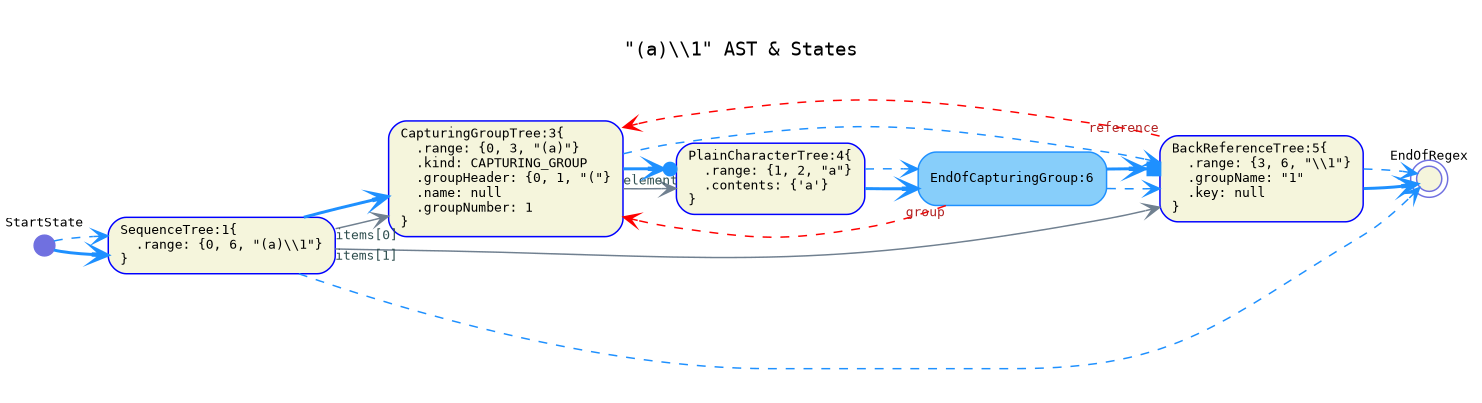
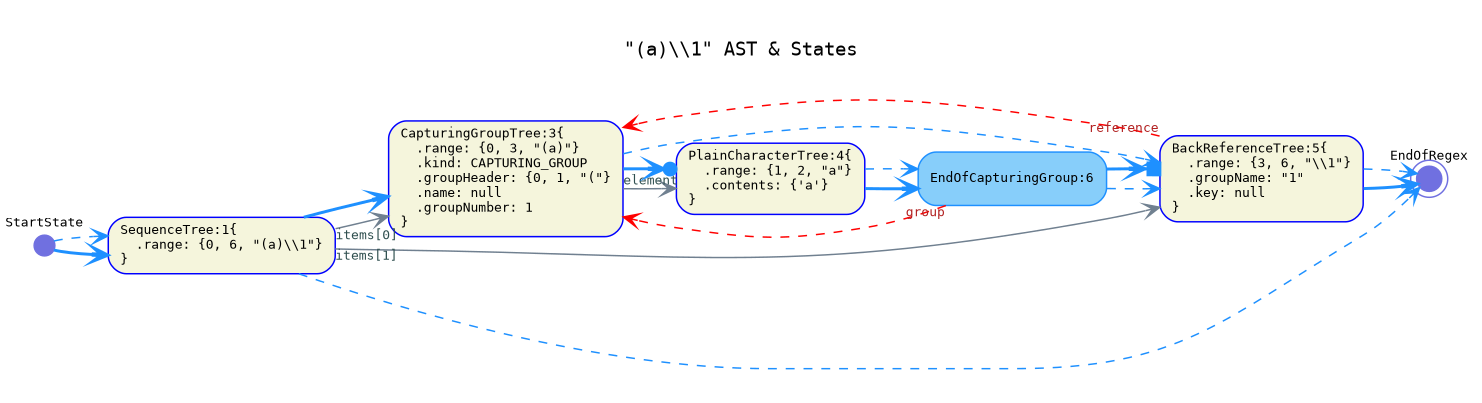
node "EndOfRegex": fillcolor Beige -> #7070e0
